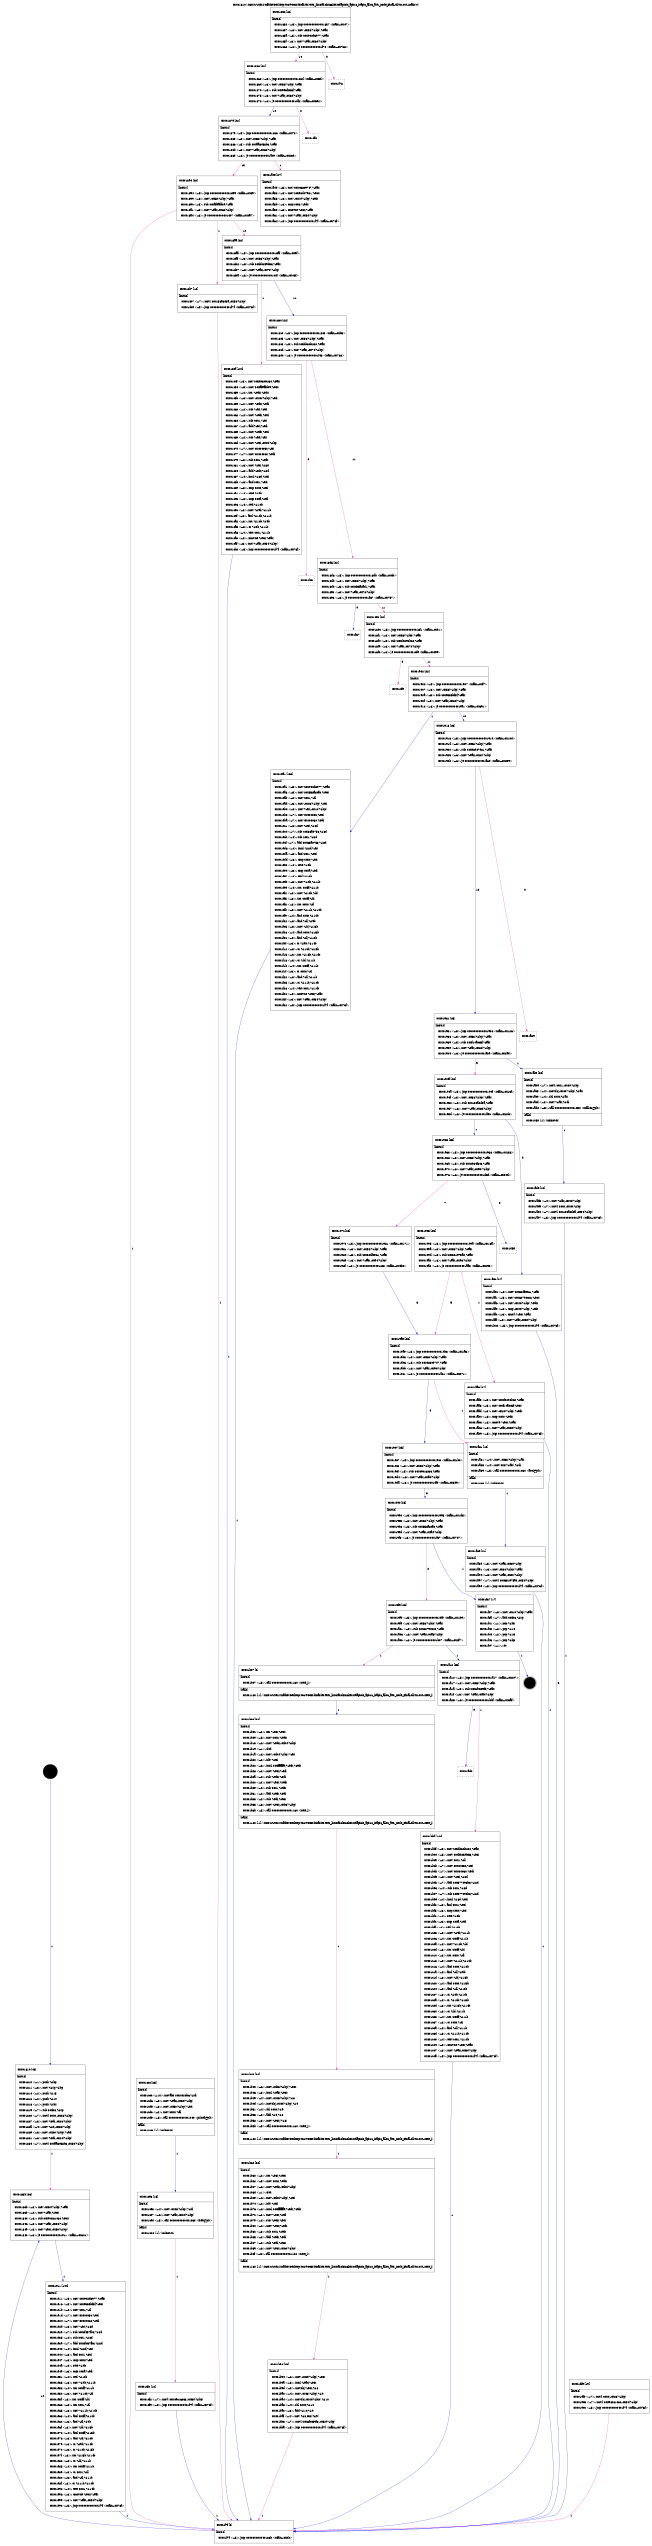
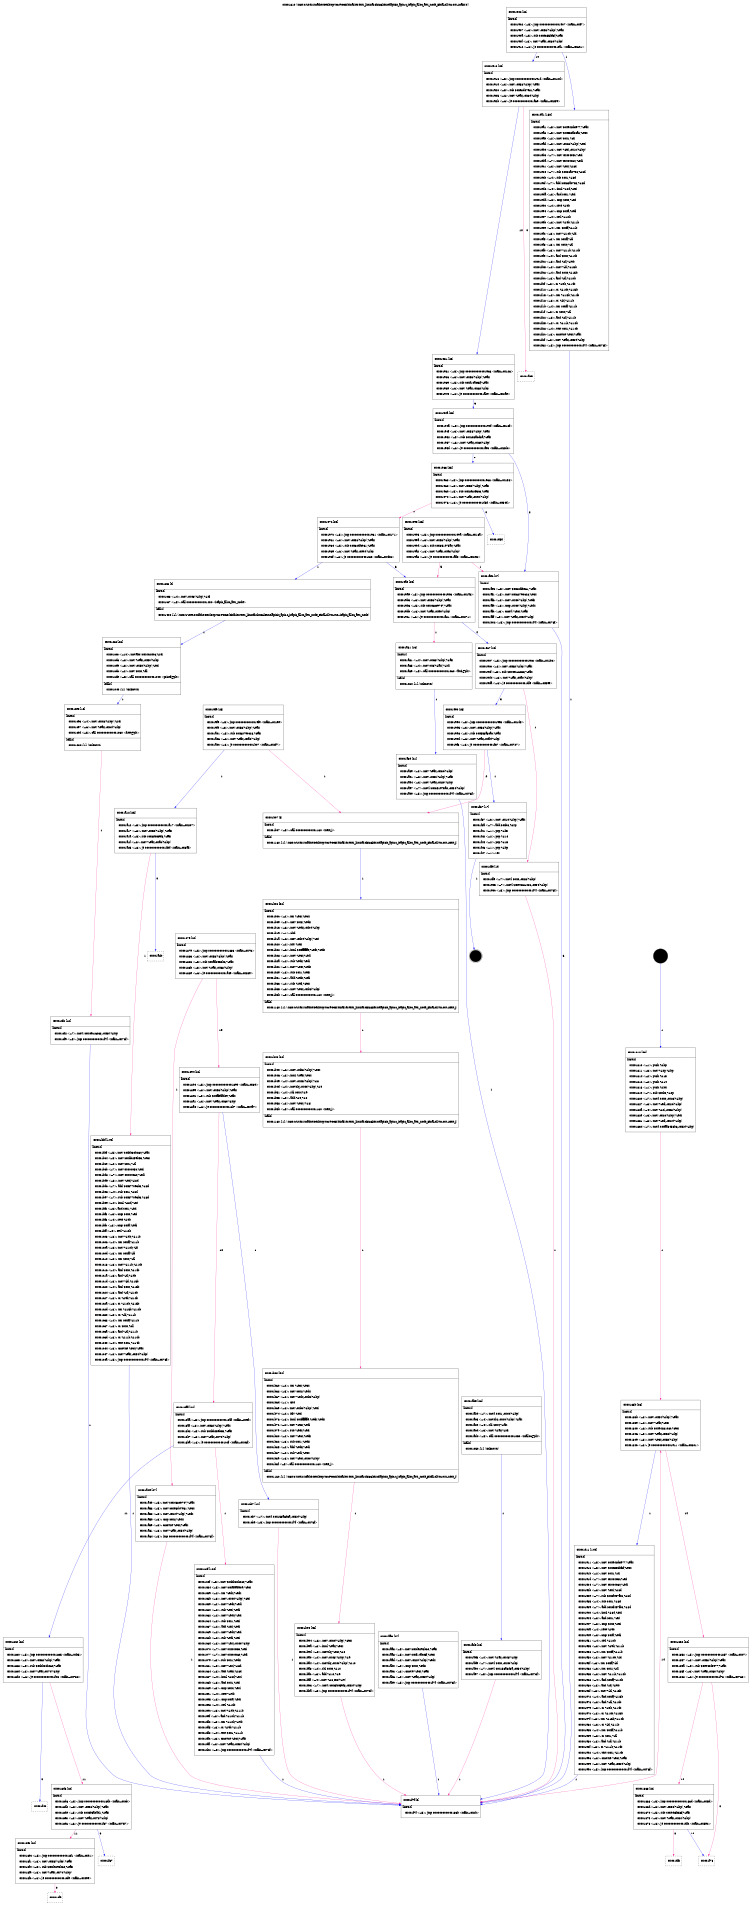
edge "0x401868 [22]" -> "0x40187e [22]": now "0x401868 [22]" -> "0x401f78"
edge "0x401894 [22]" -> "0x401cb7 [12]": color deeppink -> blue
edge "0x4018c0 [22]" -> "0x401f48": color deeppink -> blue
node "0x401cc3 [9]": added
edge "0x4018ec [22]" -> "0x401902 [22]": removed, label "11"
edge "0x4019c7 [25]" -> "0x401dfe [19]": added, label "1"
edge "0x401931 [25]" -> "0x401abe [23]": removed, label "1"
edge "0x401931 [25]" -> "0x40194a [25]": color deeppink -> blue
edge "0x401995 [25]" -> "0x401aa3 [27]": now "0x401995 [25]" -> "0x401aec [27]"
edge "0x401894 [22]" -> "0x401f7f [5]": now "0x401a4e [27]" -> "0x401f7f [5]"
edge "0x40183b [23]" -> "0x401852 [22]": added, label "14"
edge "0x4019e0 [25]" -> "0x4019f9 [25]": now "0x4019e0 [25]" -> "0x401b07 [5]"
edge "0x401ad5 [23]" -> "0x401f7f [5]": color blue -> deeppink
edge "0x401f7f [5]" -> "0x40183b [23]": color blue -> deeppink
